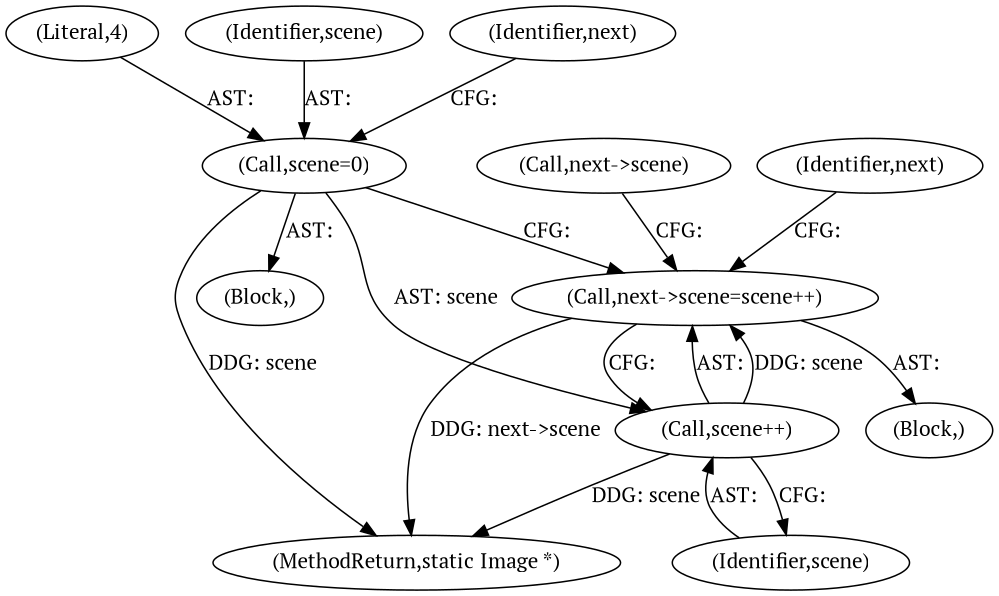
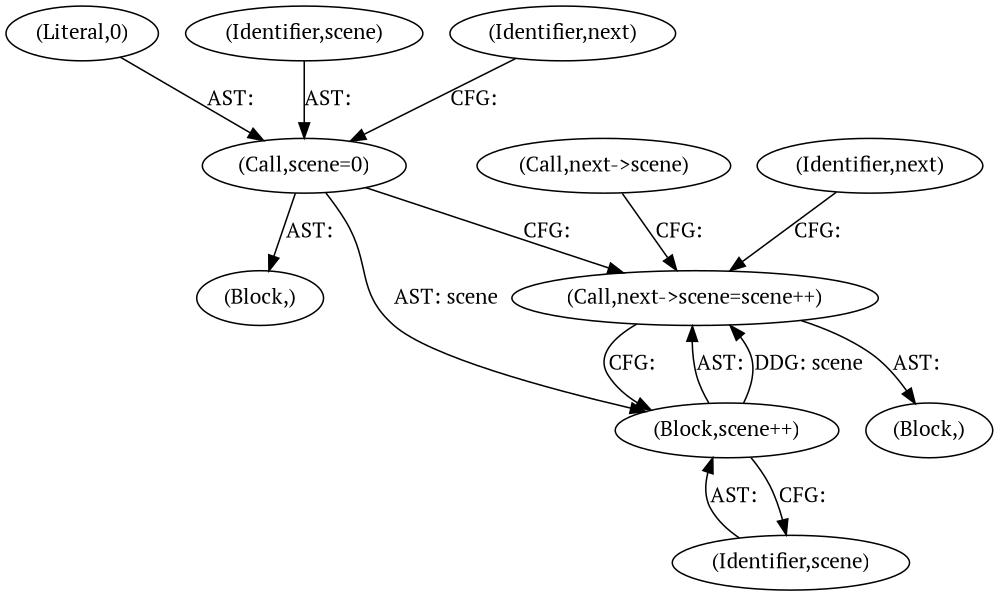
node "(Literal,4)": label "(Literal,4)" -> "(Literal,0)"
node "(Call,scene++)": label "(Call,scene++)" -> "(Block,scene++)"
node "(MethodReturn,static Image *)": removed
